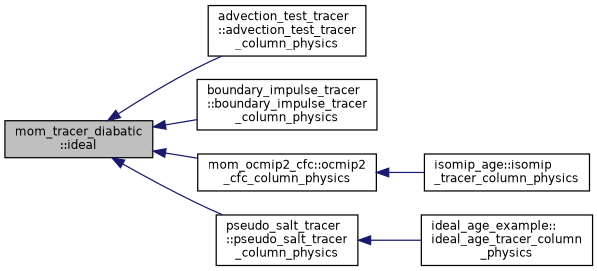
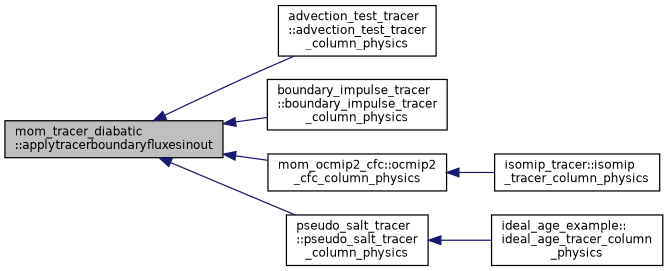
node "mom_tracer_diabatic ::ideal": label "mom_tracer_diabatic ::ideal" -> "mom_tracer_diabatic ::applytracerboundaryfluxesinout"
node "isomip_age::isomip _tracer_column_physics": label "isomip_age::isomip _tracer_column_physics" -> "isomip_tracer::isomip _tracer_column_physics"
